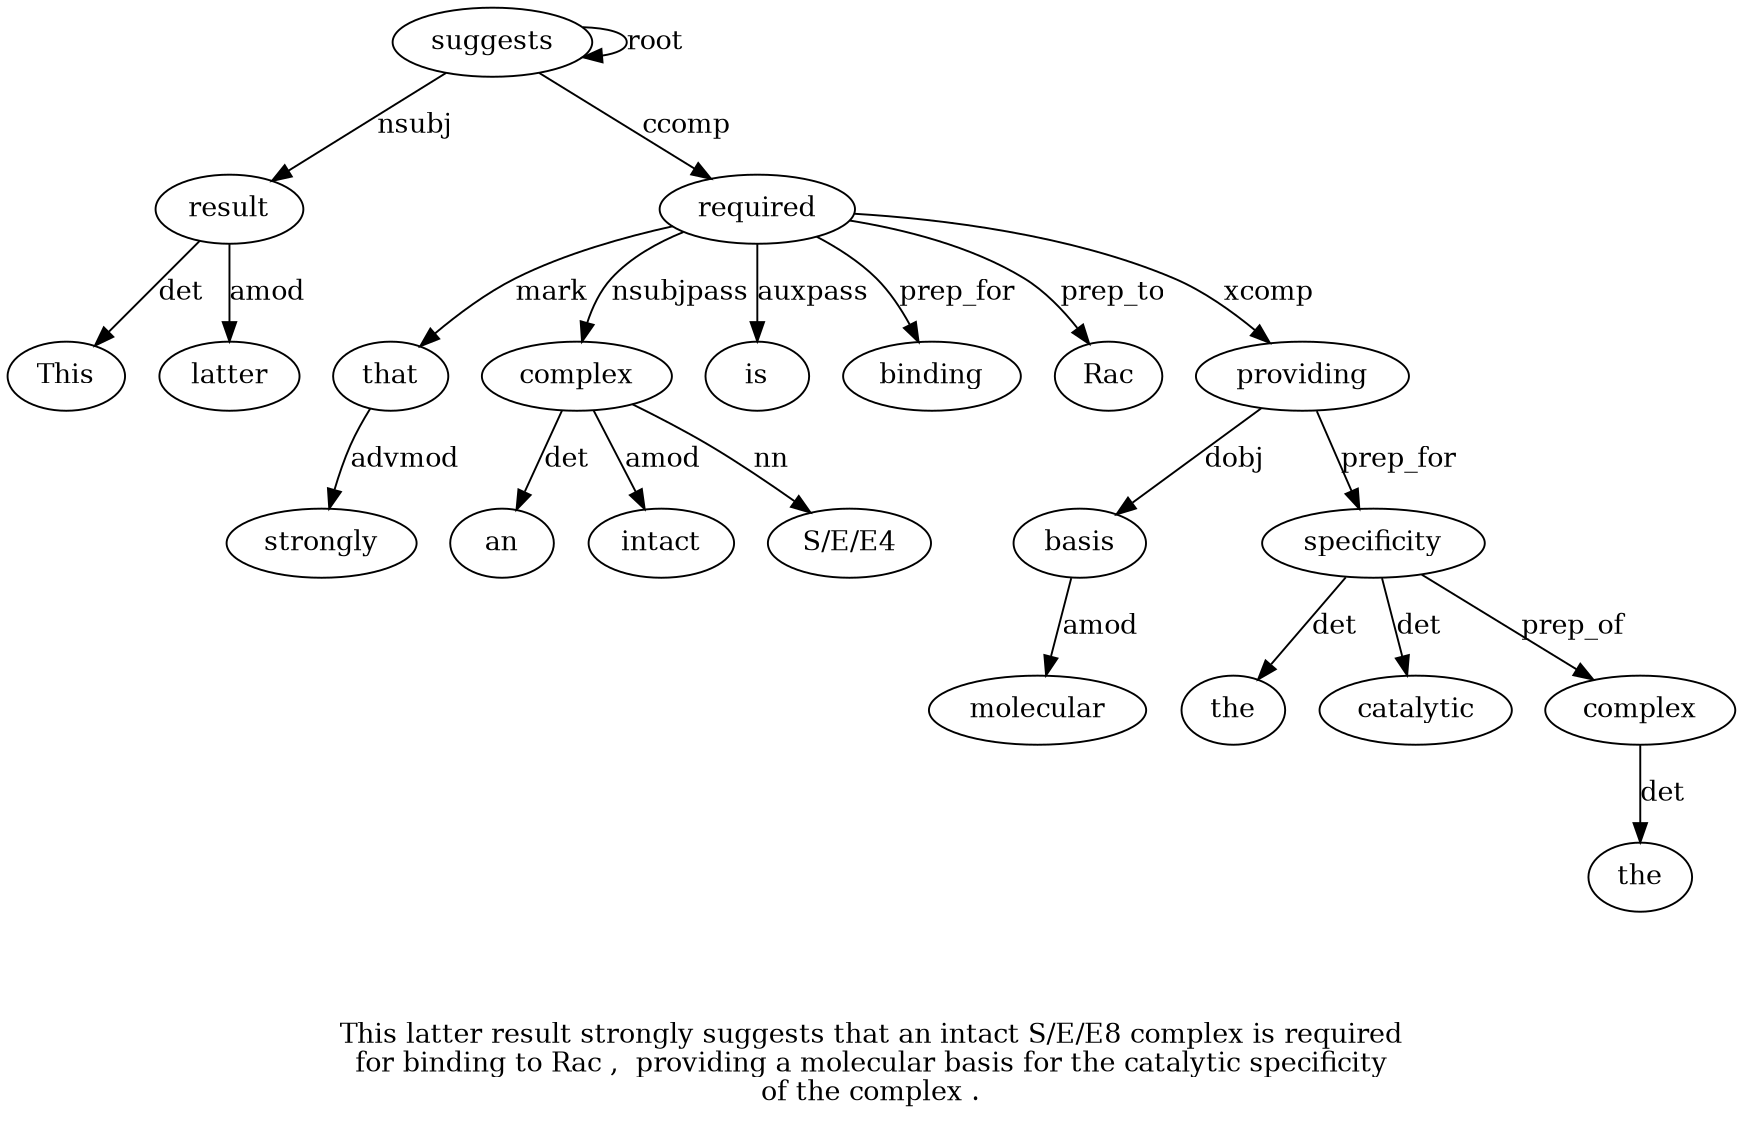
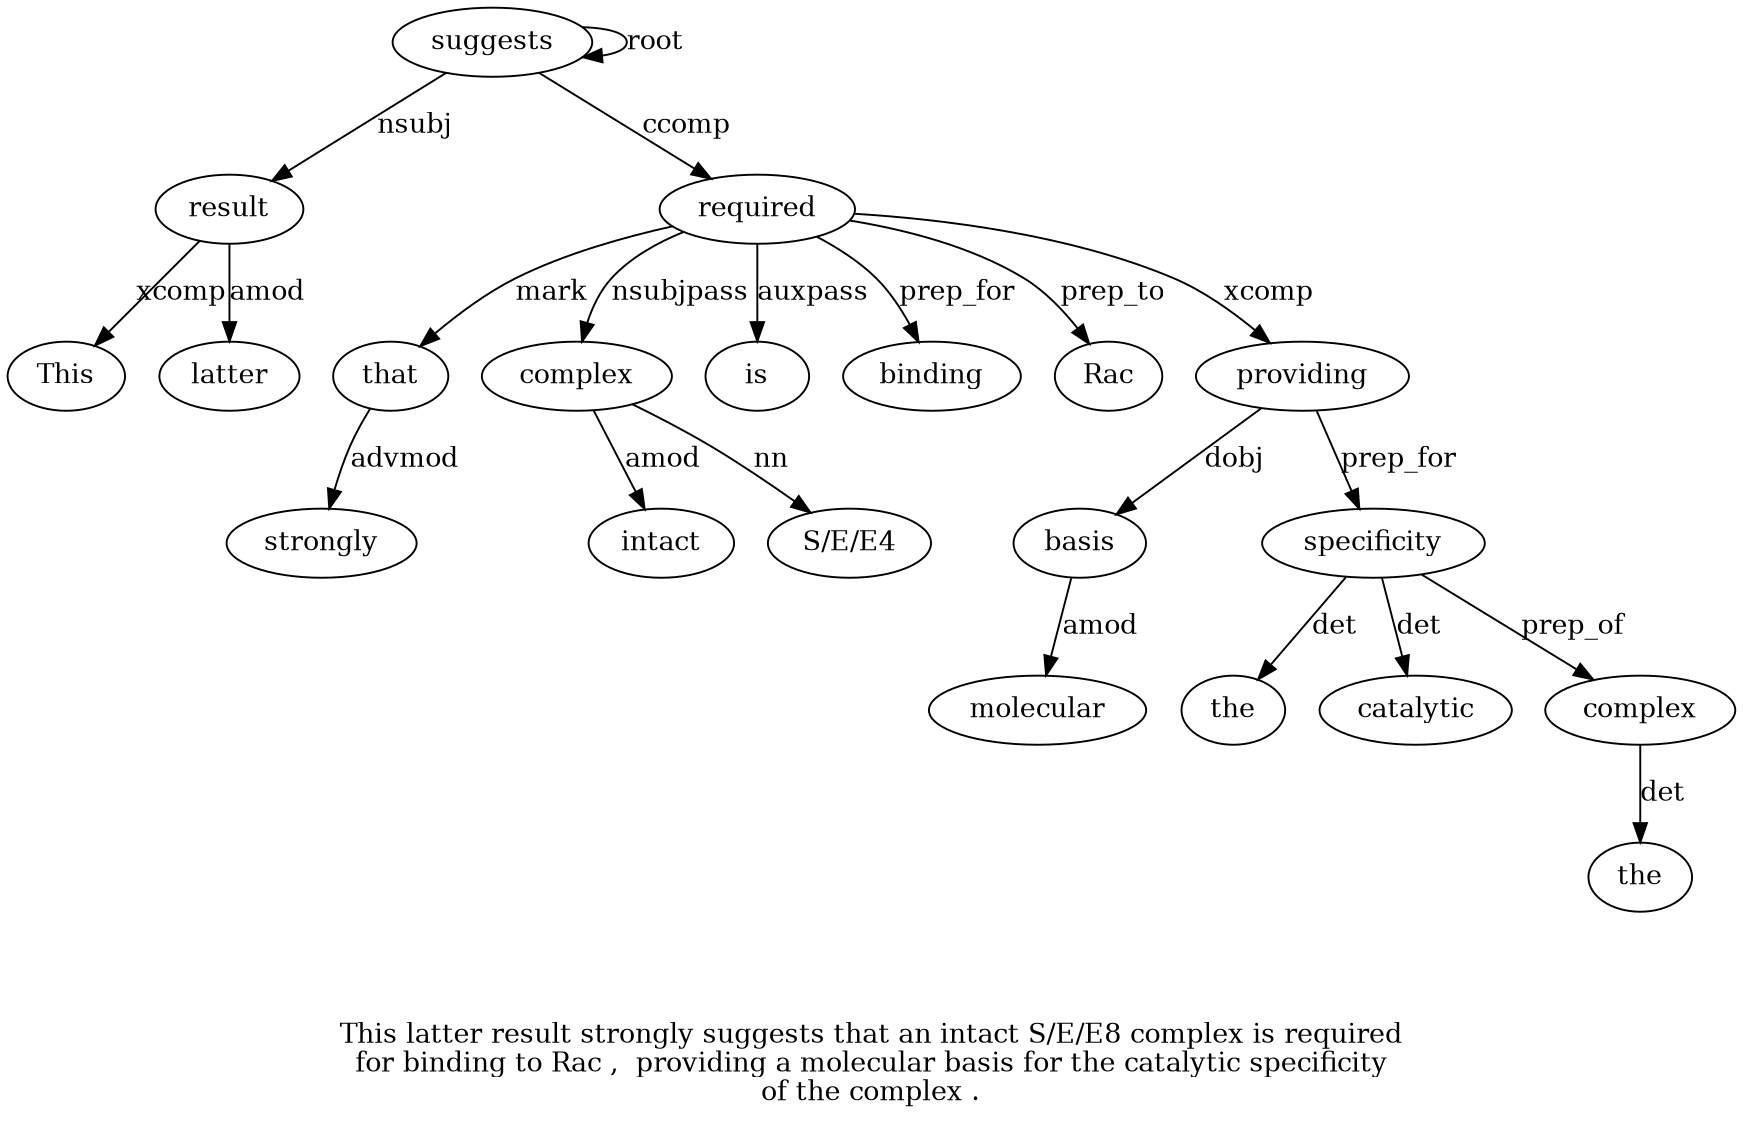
edge "result" -> "This": label "det" -> "xcomp"
node "an": removed
